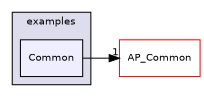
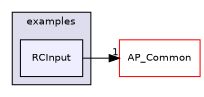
node "Common": label "Common" -> "RCInput"
